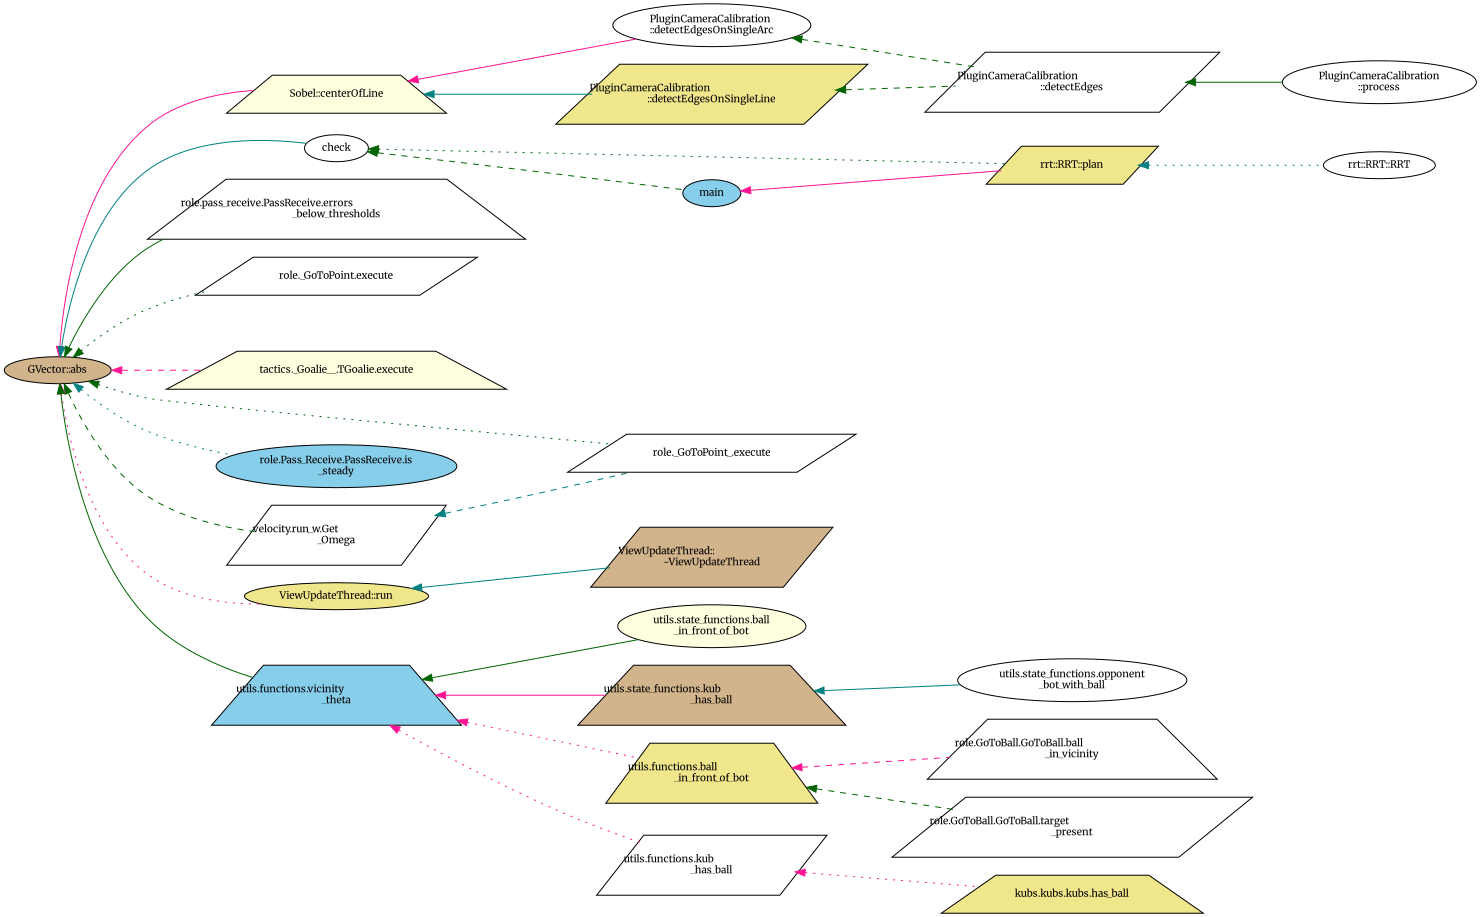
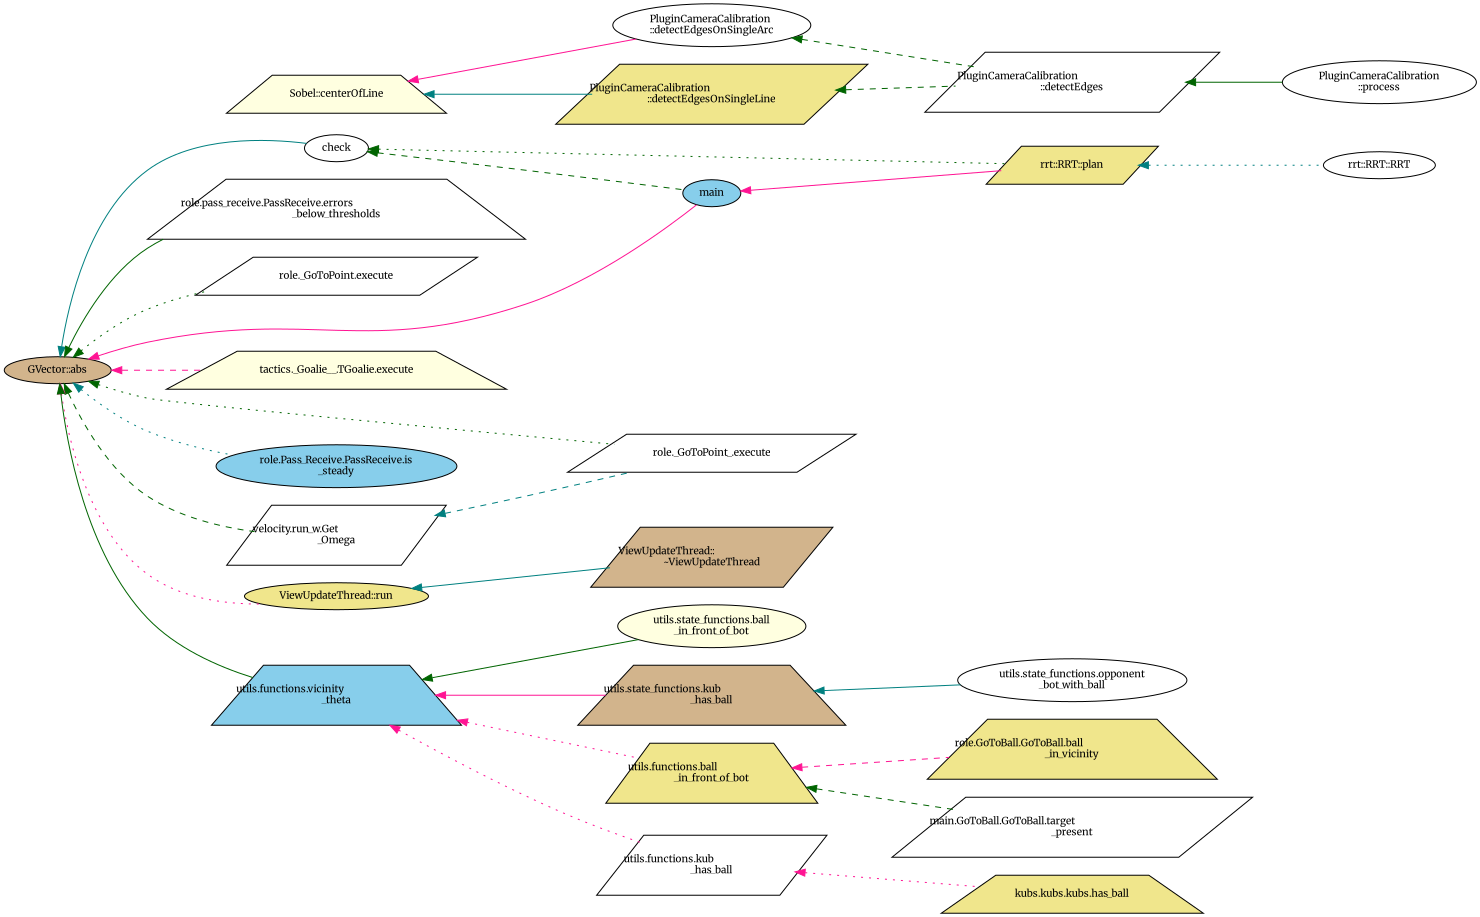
edge "Sobel::centerOfLine" -> "GVector::abs": now "main" -> "GVector::abs"
node "role.GoToBall.GoToBall.ball _in_vicinity": fillcolor white -> khaki
node "role.GoToBall.GoToBall.target _present": label "role.GoToBall.GoToBall.target _present" -> "main.GoToBall.GoToBall.target _present"
